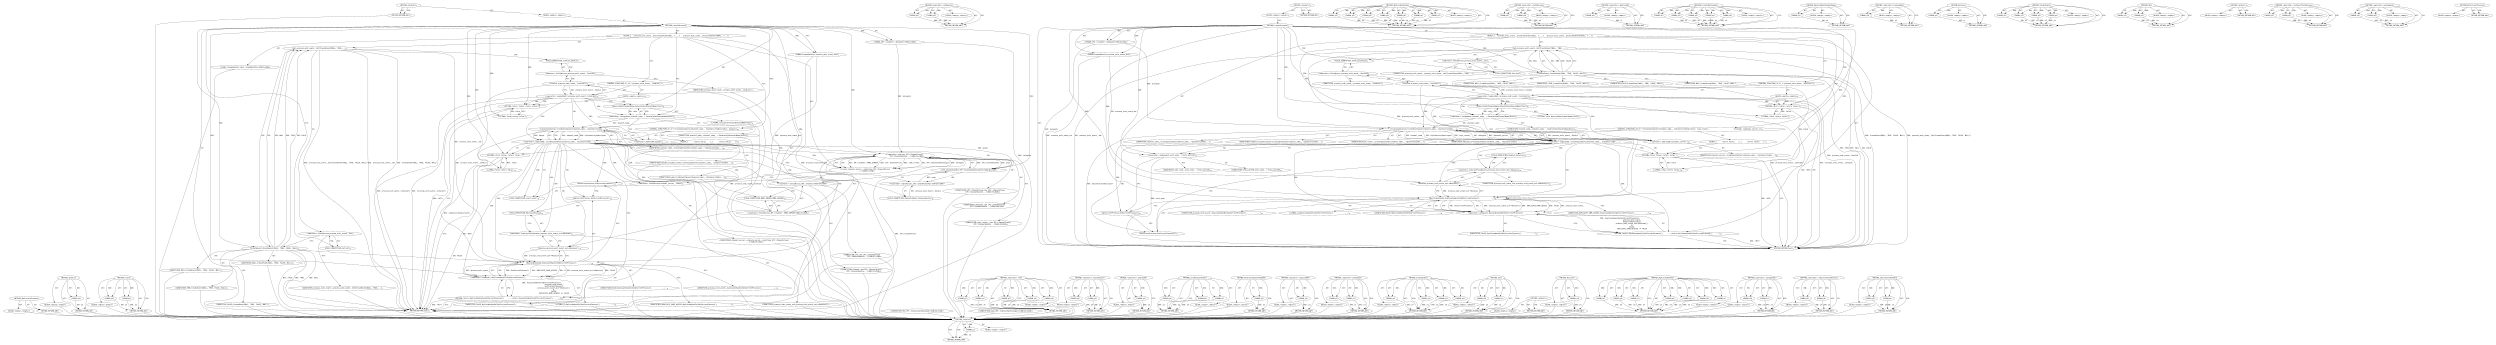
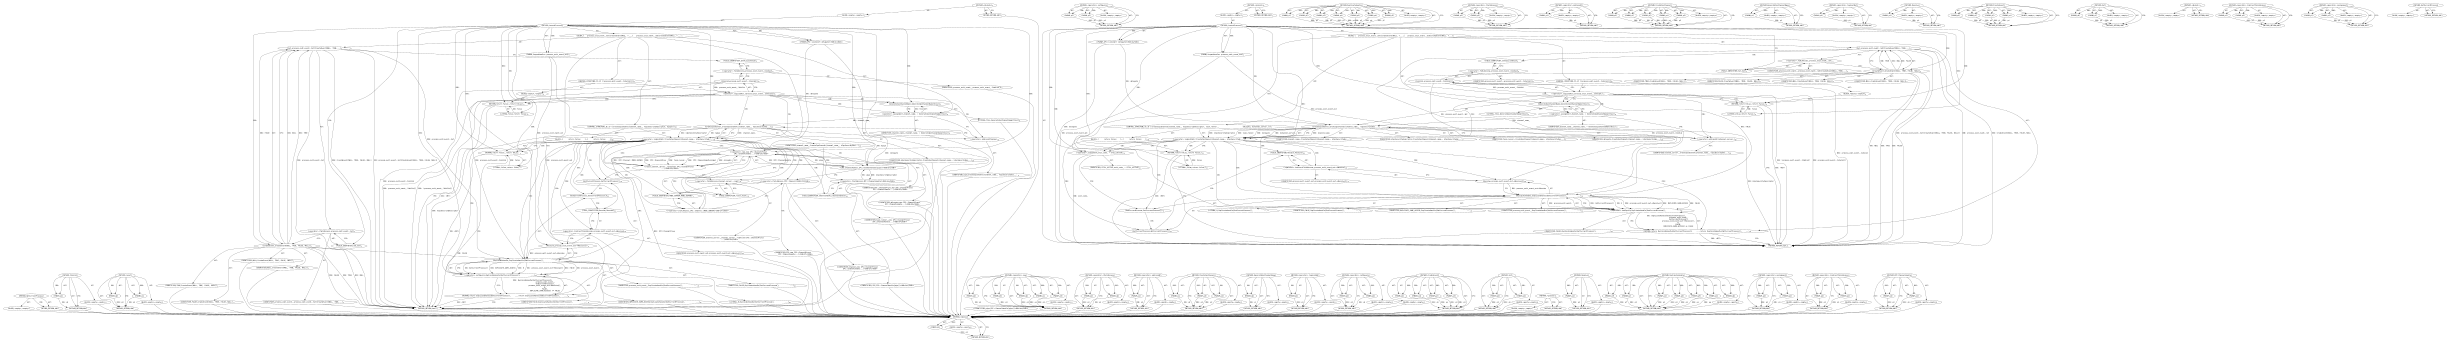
node "<(LOCAL,ScopedHandle pipe: ScopedHandle)<SUB>9</SUB>>": removed
node "(IDENTIFIER,exit_code_,exit_code_ = STILL_ACTIVE)": removed
edge "<(IPC.ChannelHandle,IPC::ChannelHandle(pipe))<SUB>16</SUB>>" -> "<(<operator>.fieldAccess,IPC::ChannelHandle)<SUB>16</SUB>>": label "AST: " -> "DDG: kIpcSecurityDescriptor"
edge "(FIELD_IDENTIFIER,reset,reset)" -> "(<operator>.fieldAccess,channel_server_.reset)": added, label "CFG:"
edge "(FIELD_IDENTIFIER,ChannelHandle,ChannelHandle)" -> "<(<operator>.fieldAccess,IPC::ChannelHandle)<SUB>16</SUB>>": label "DDG: process_exit_event_.IsValid" -> "CFG: "
edge "<(<operator>.fieldAccess,IPC::ChannelHandle)<SUB>16</SUB>>" -> "<(IDENTIFIER,IPC,IPC::ChannelHandle(pipe))<SUB>16</SUB>>": added, label "AST:"
